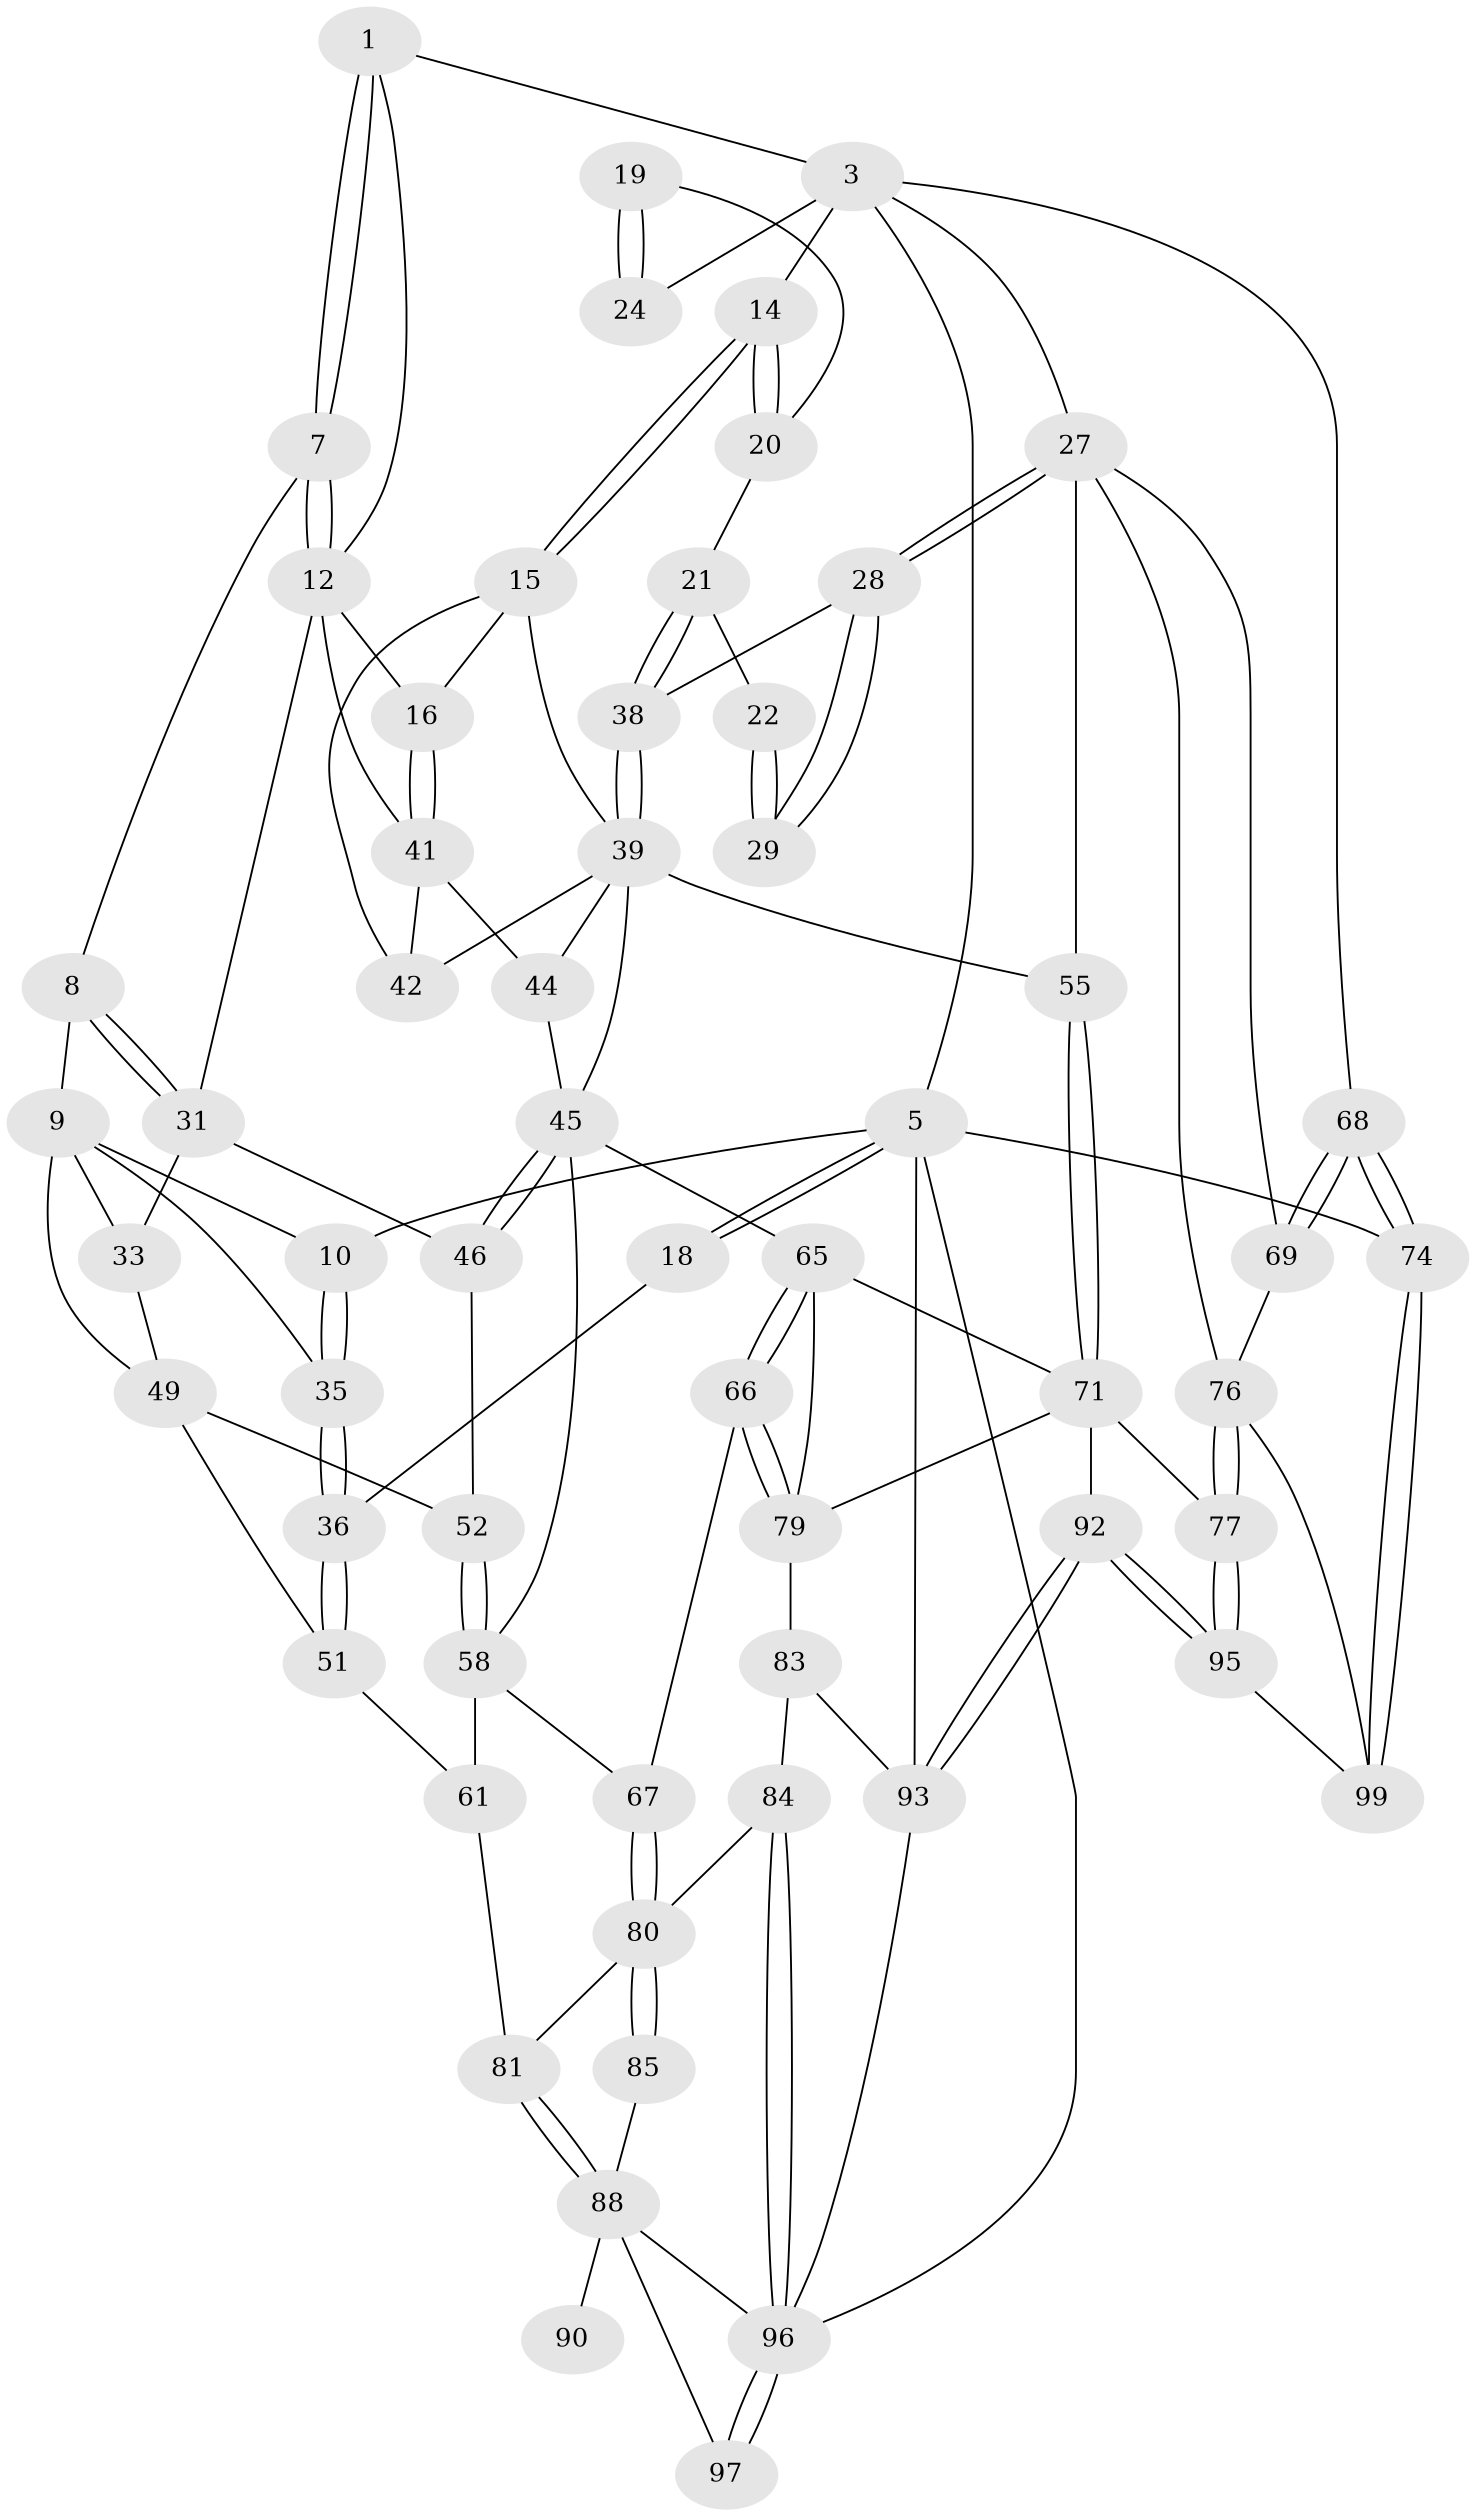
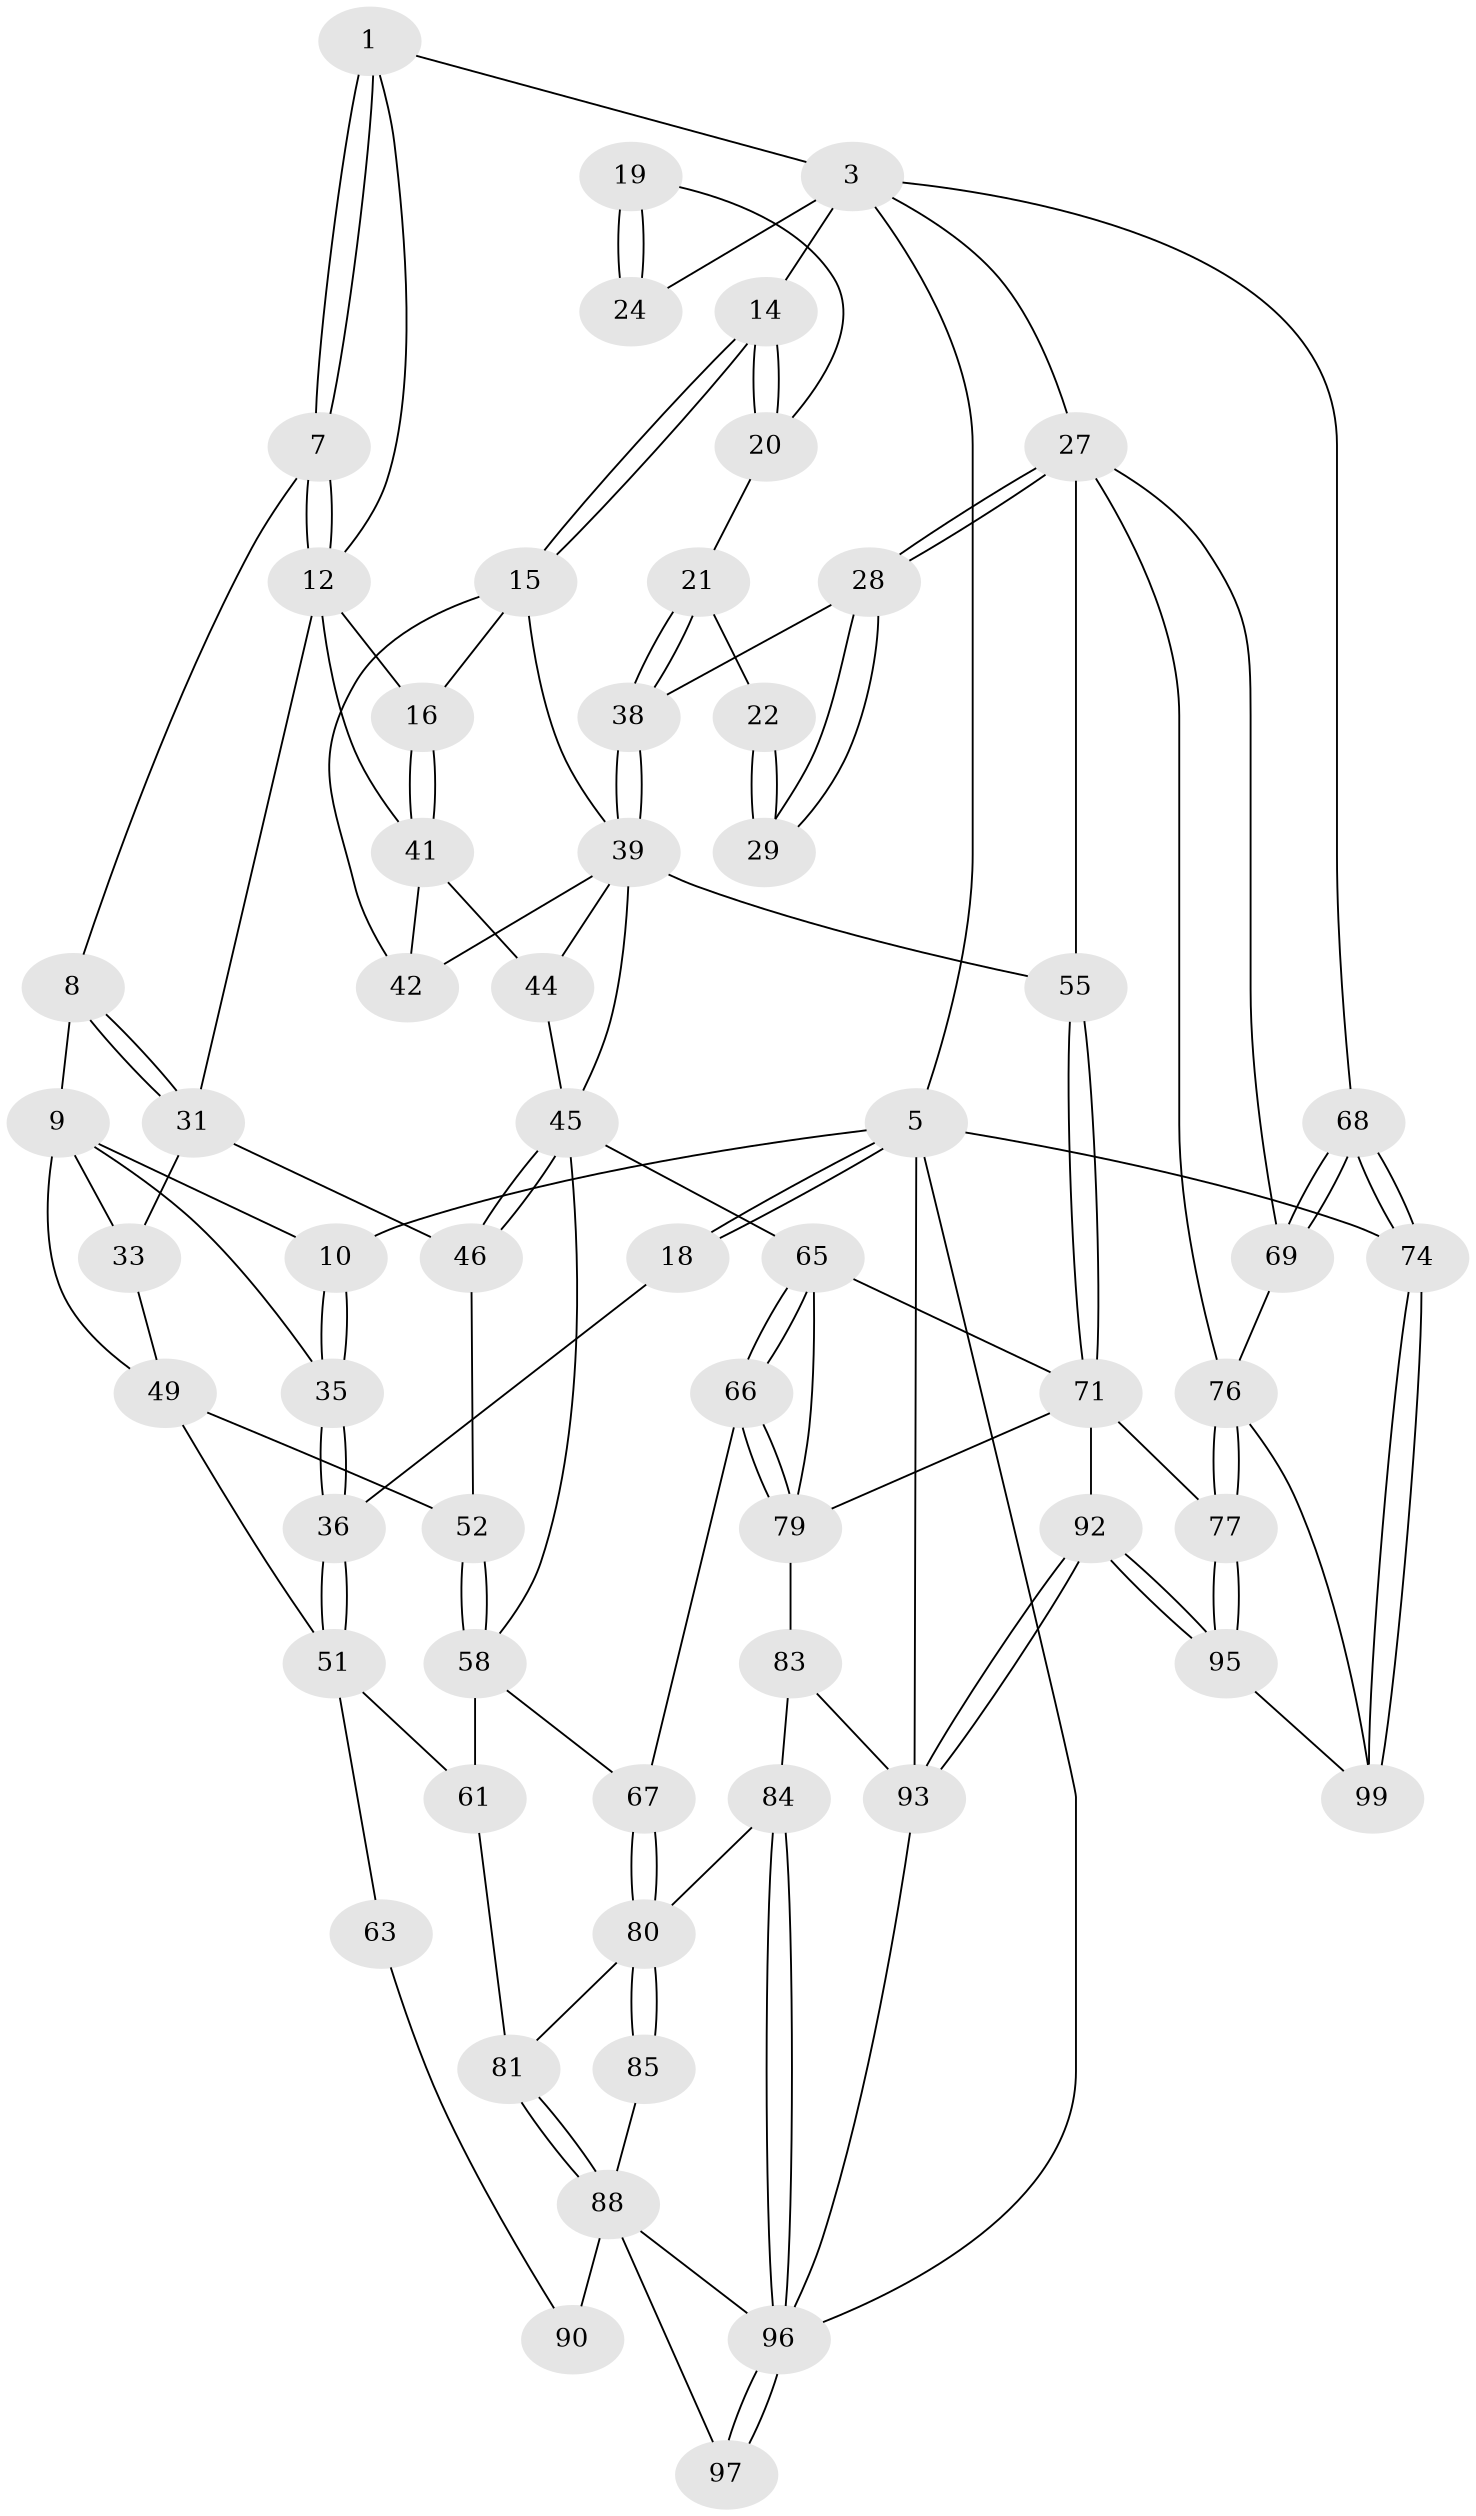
node "63": added
